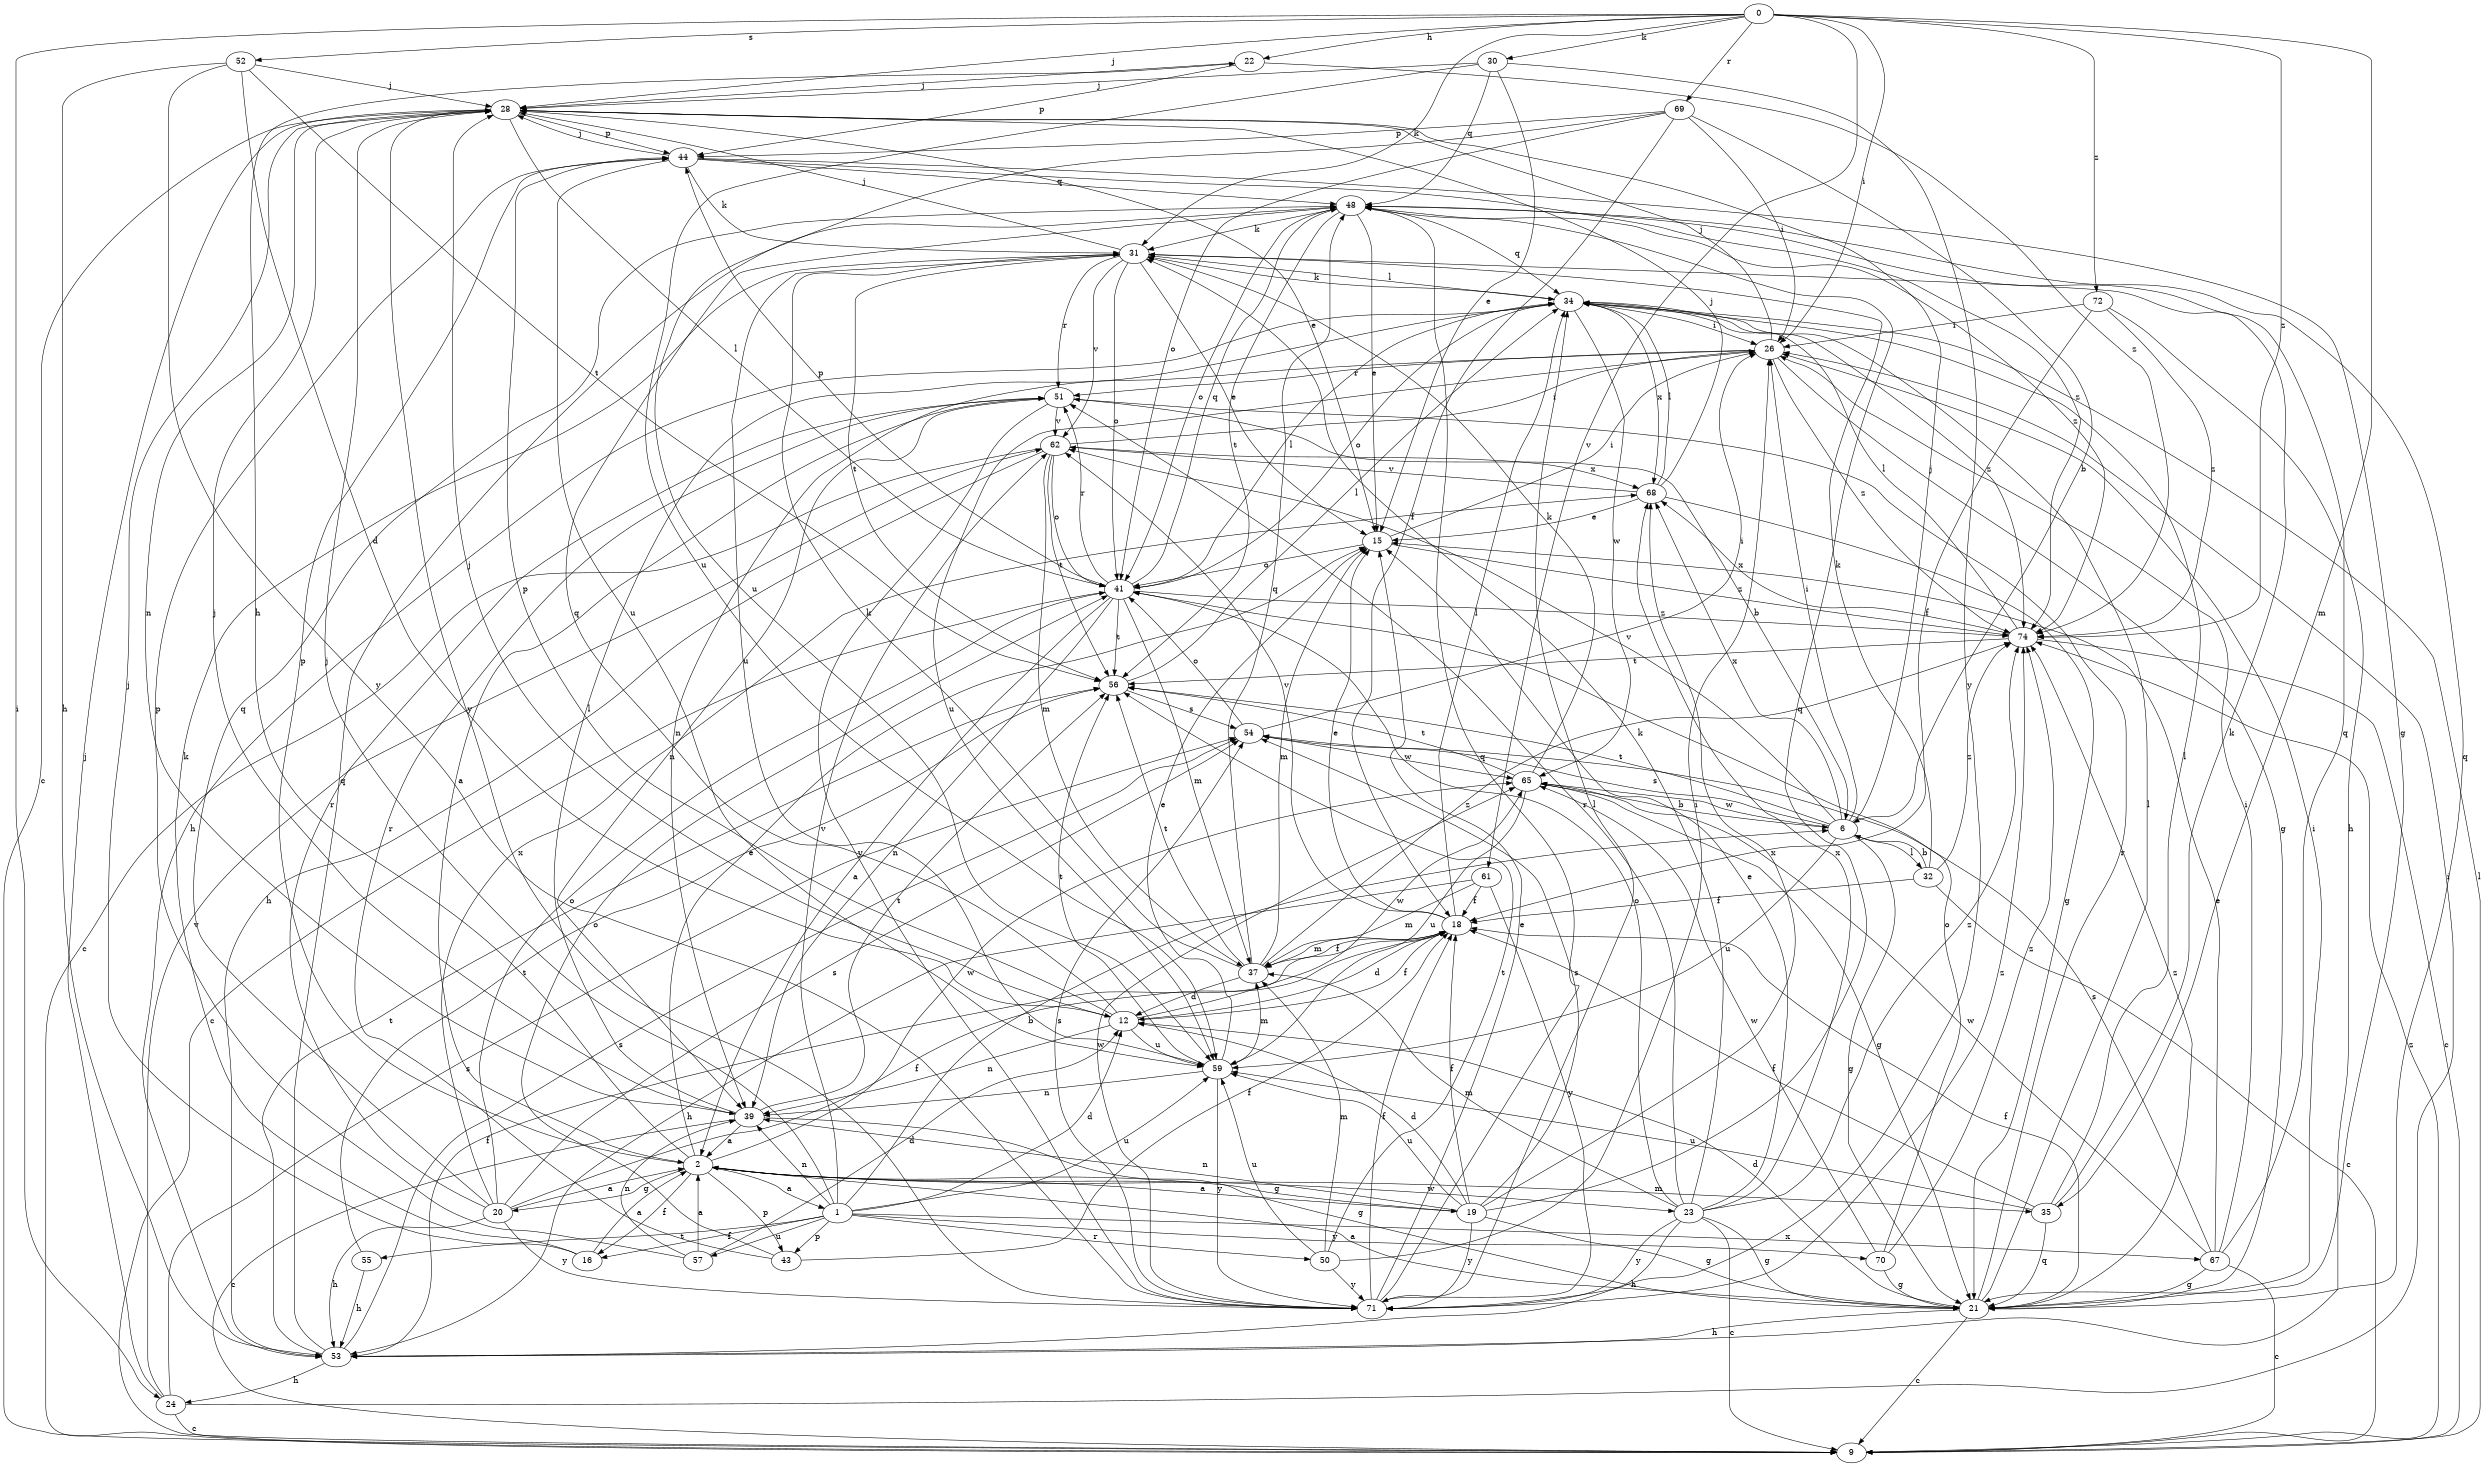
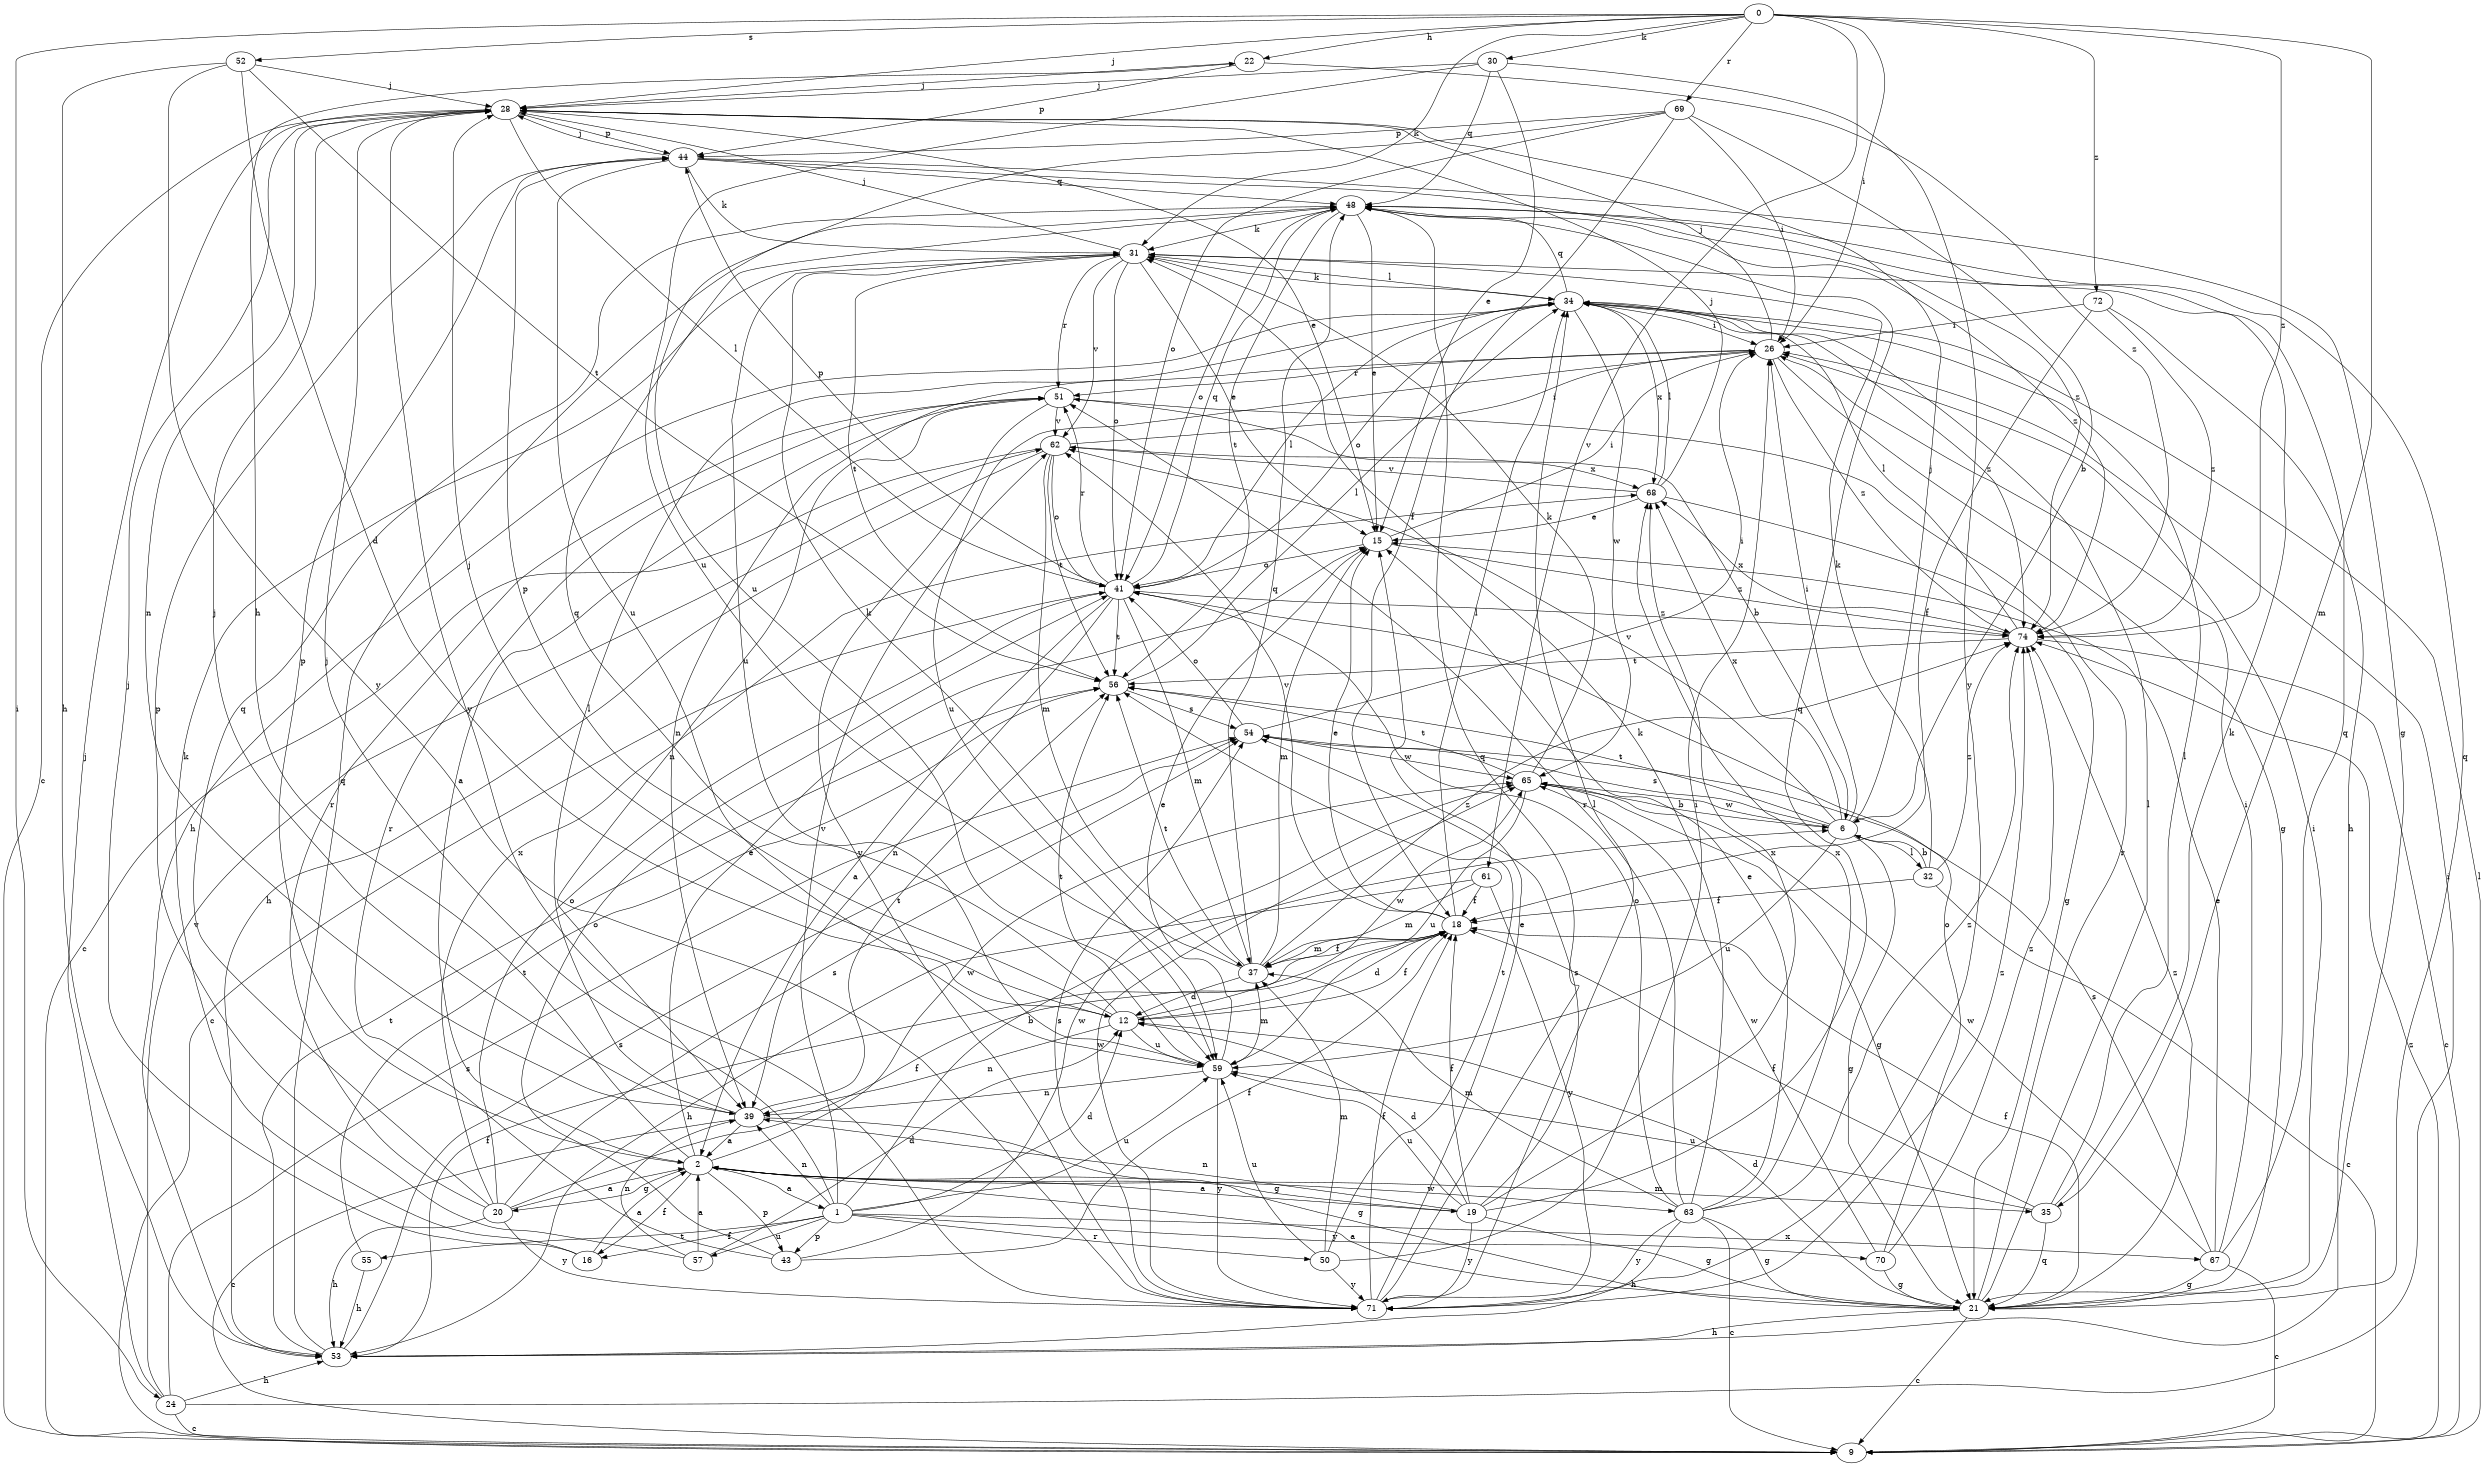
edge "48" -> "34": reversed
edge "43" -> "65": added, label "w"
node "23": label "23" -> "63"
edge "53" -> "24": reversed
